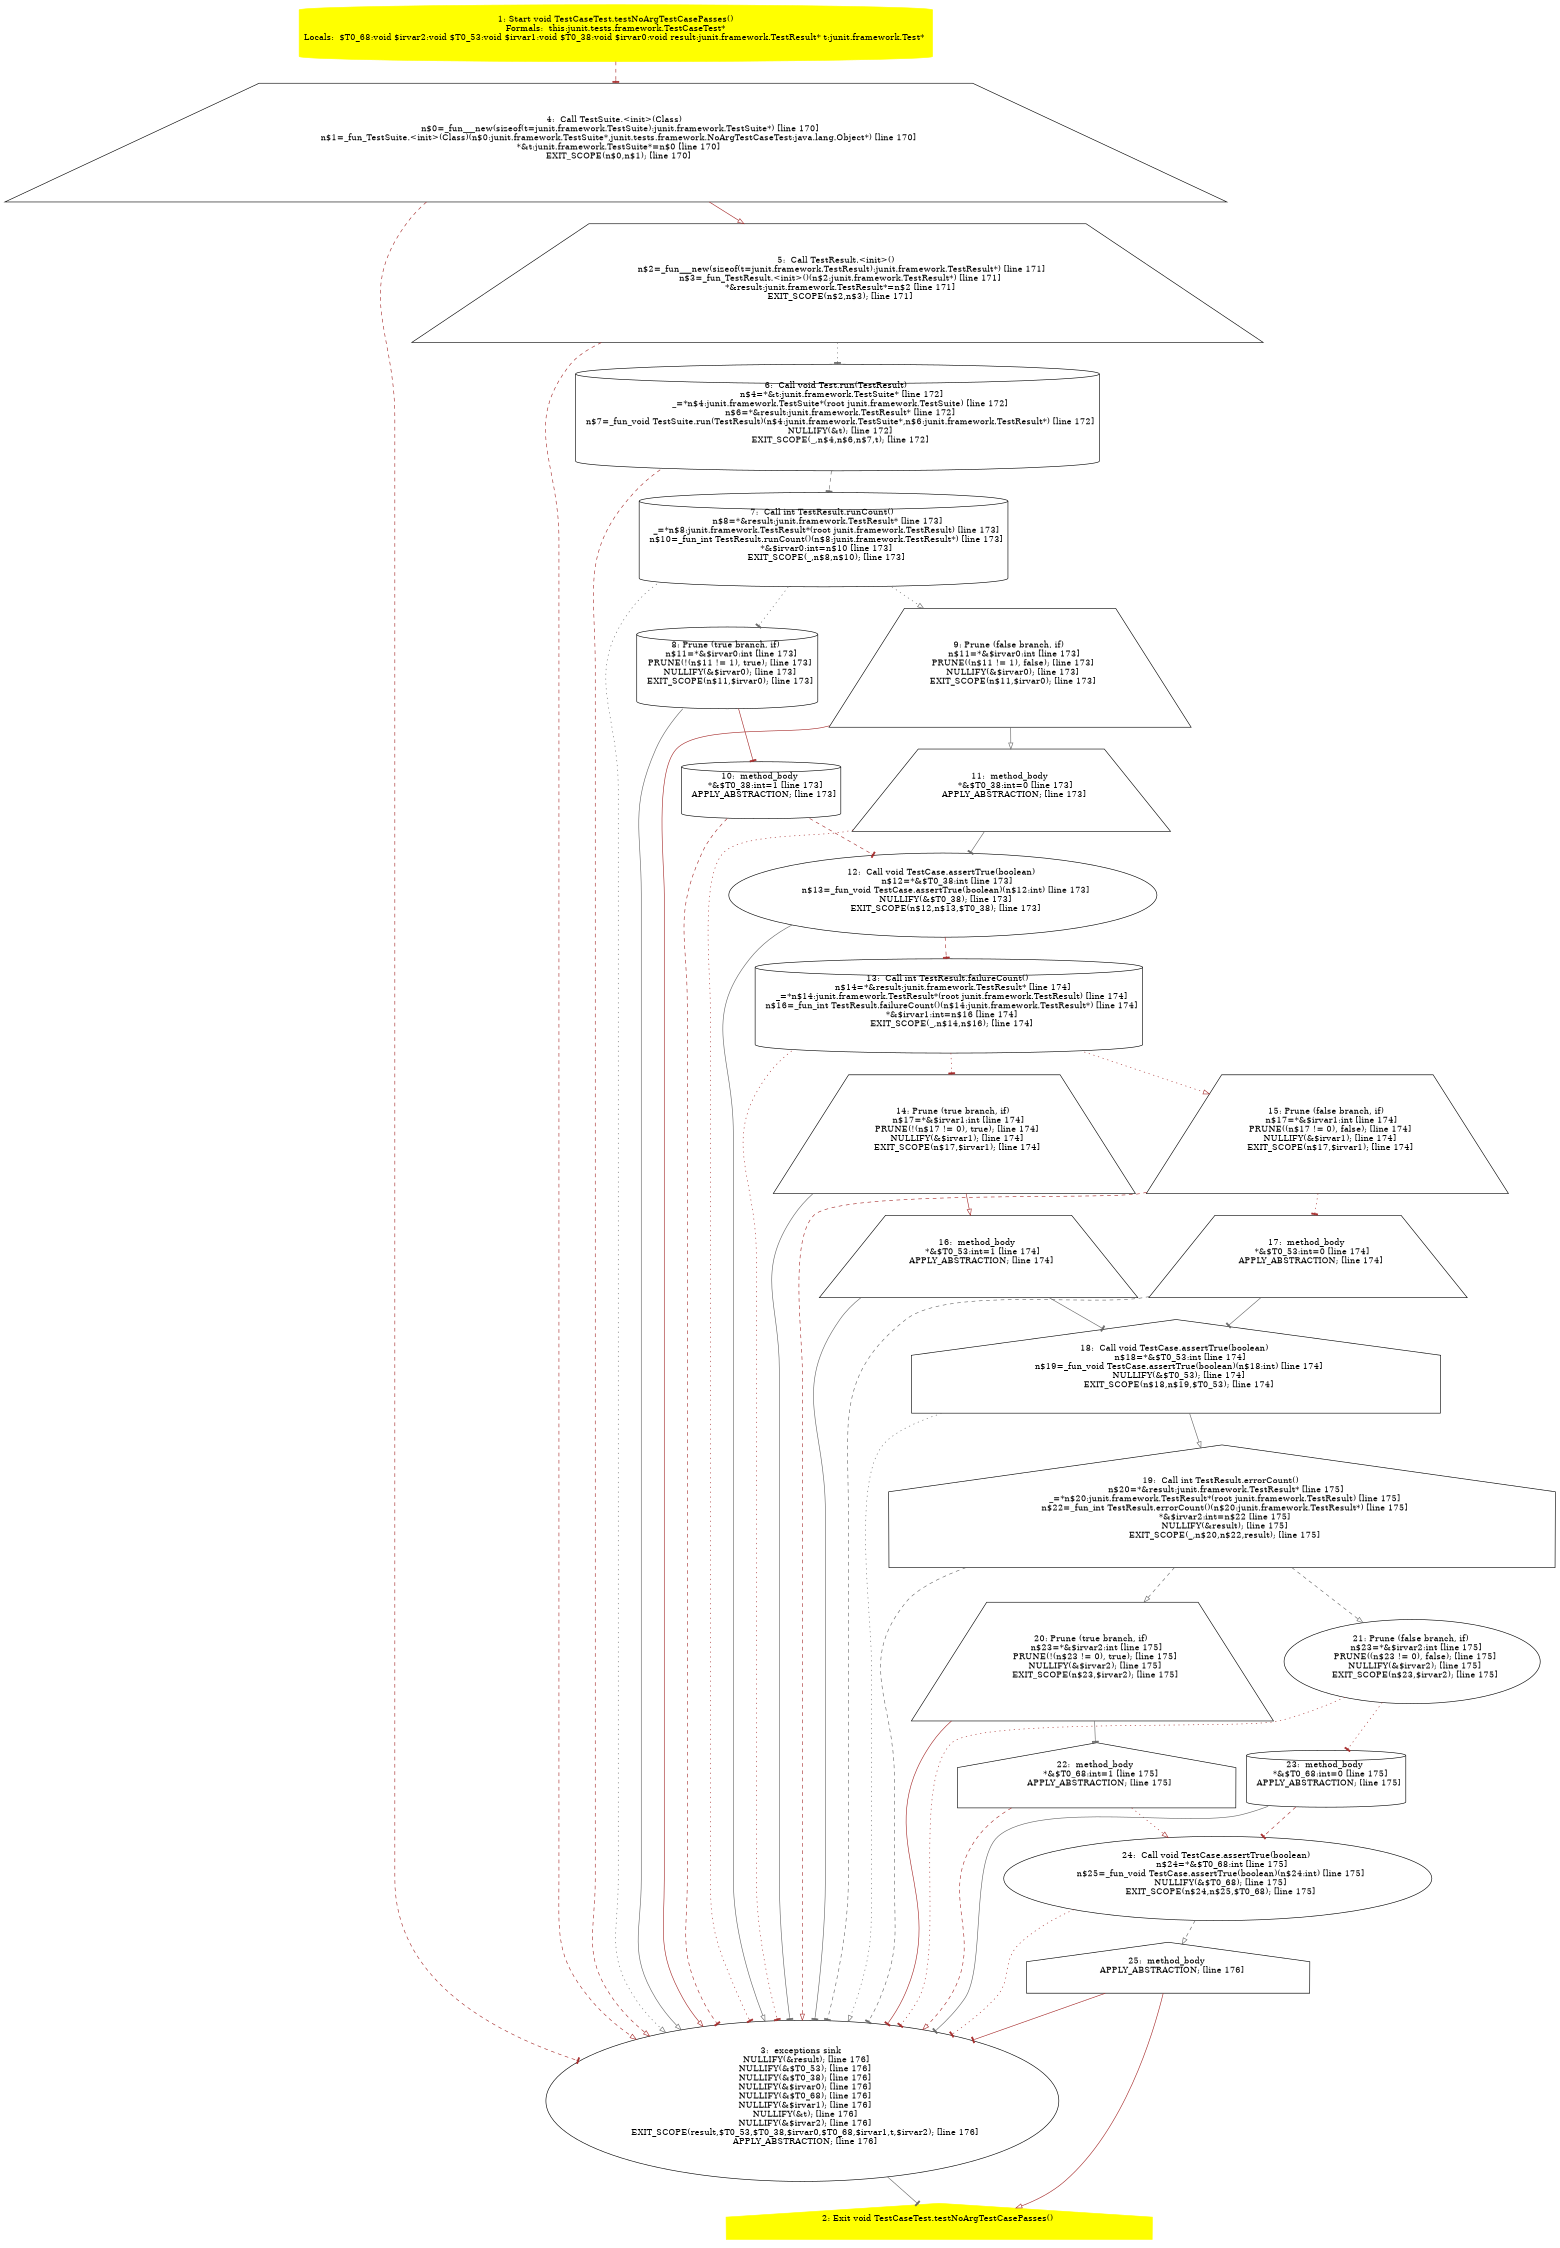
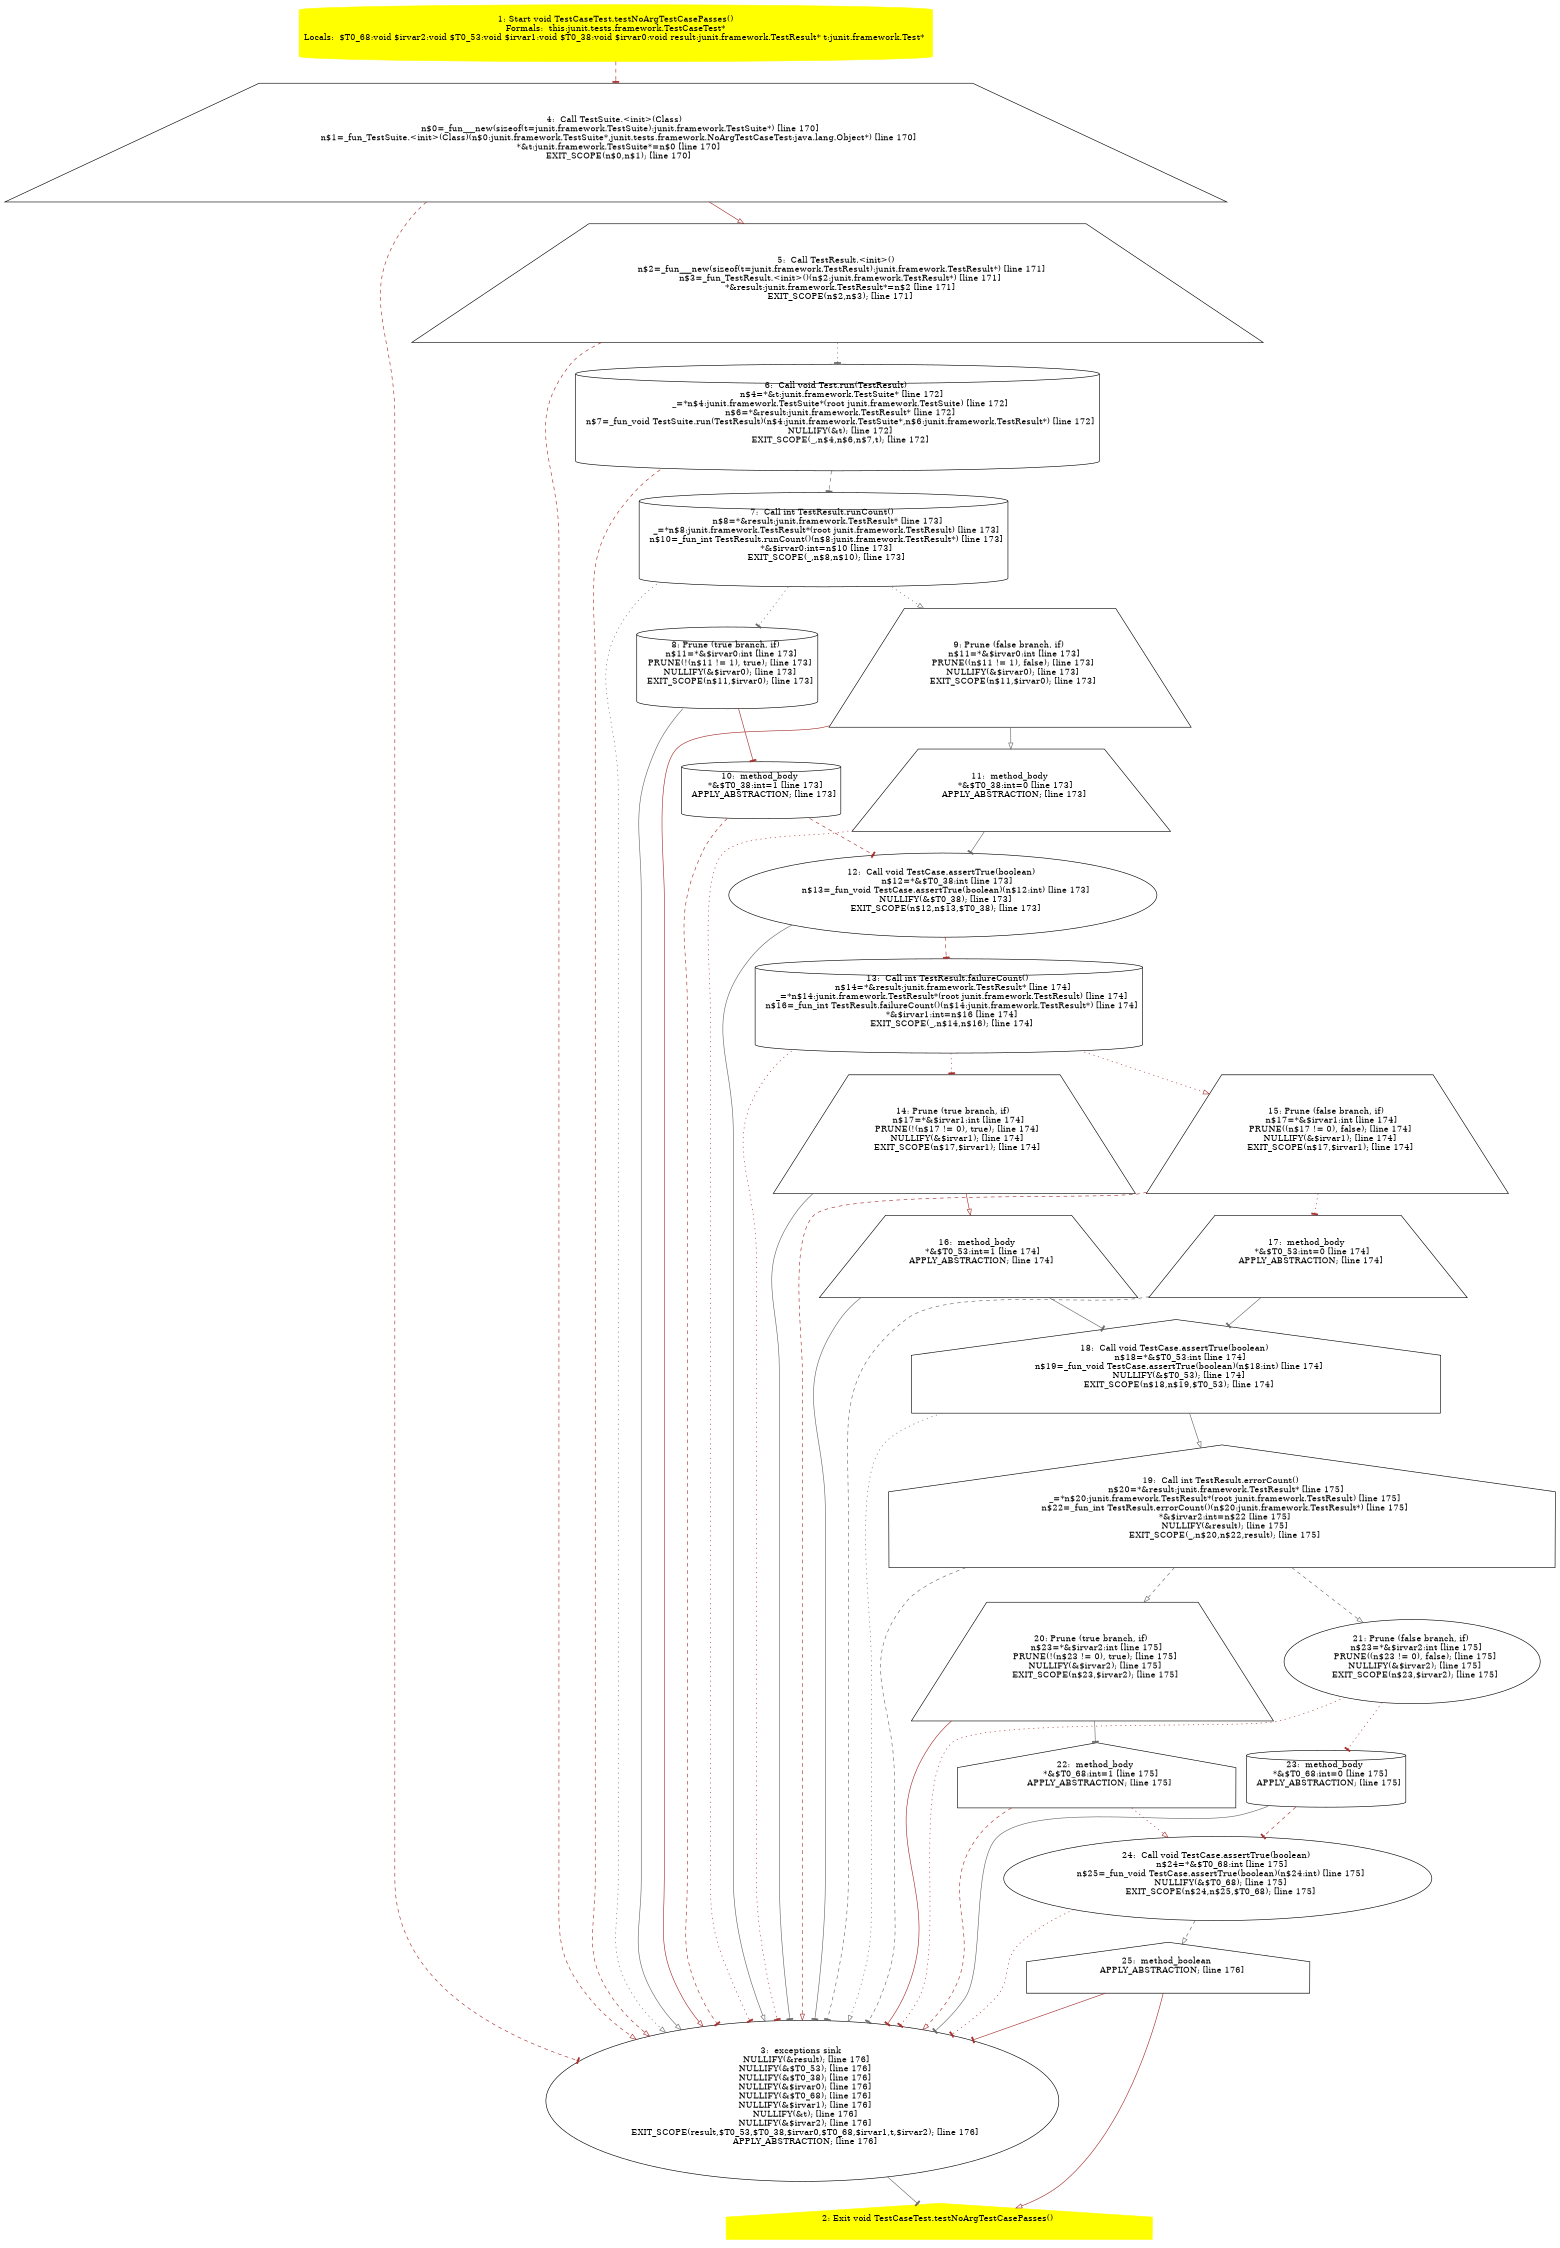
node "25:  method_body APPLY_ABSTRACTION; [line 176]": label "25:  method_body APPLY_ABSTRACTION; [line 176]" -> "25:  method_boolean APPLY_ABSTRACTION; [line 176]"
